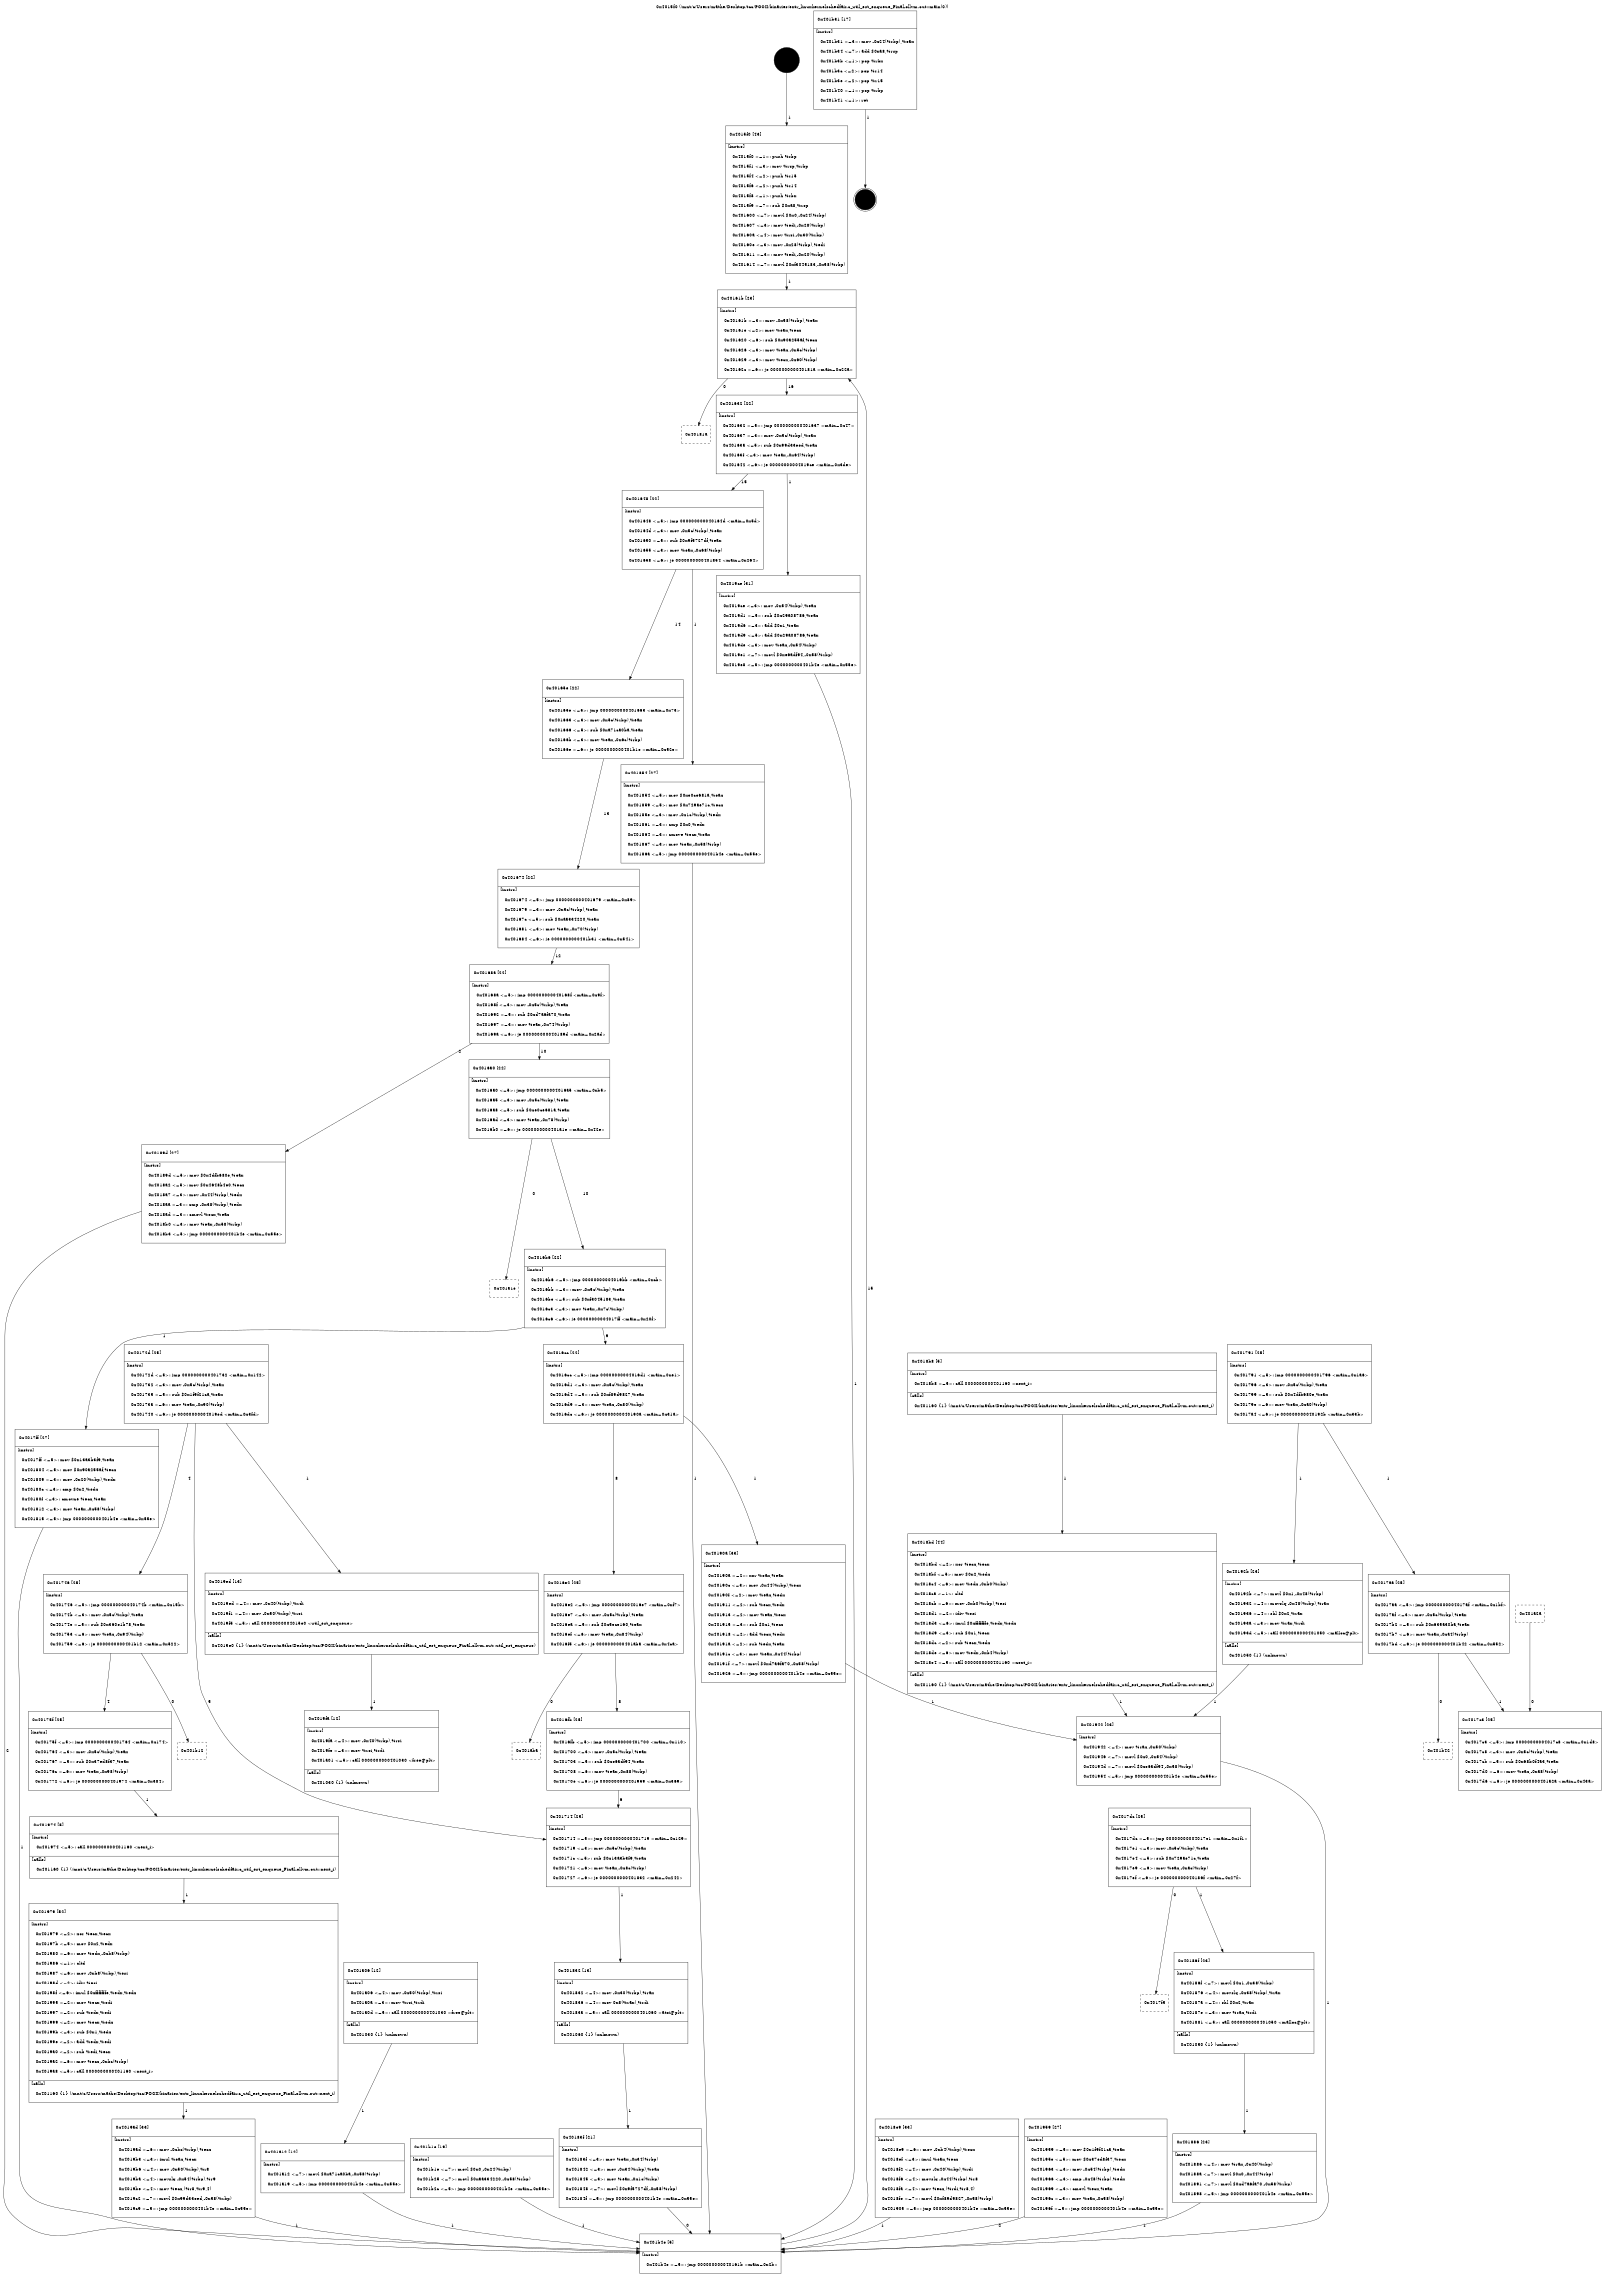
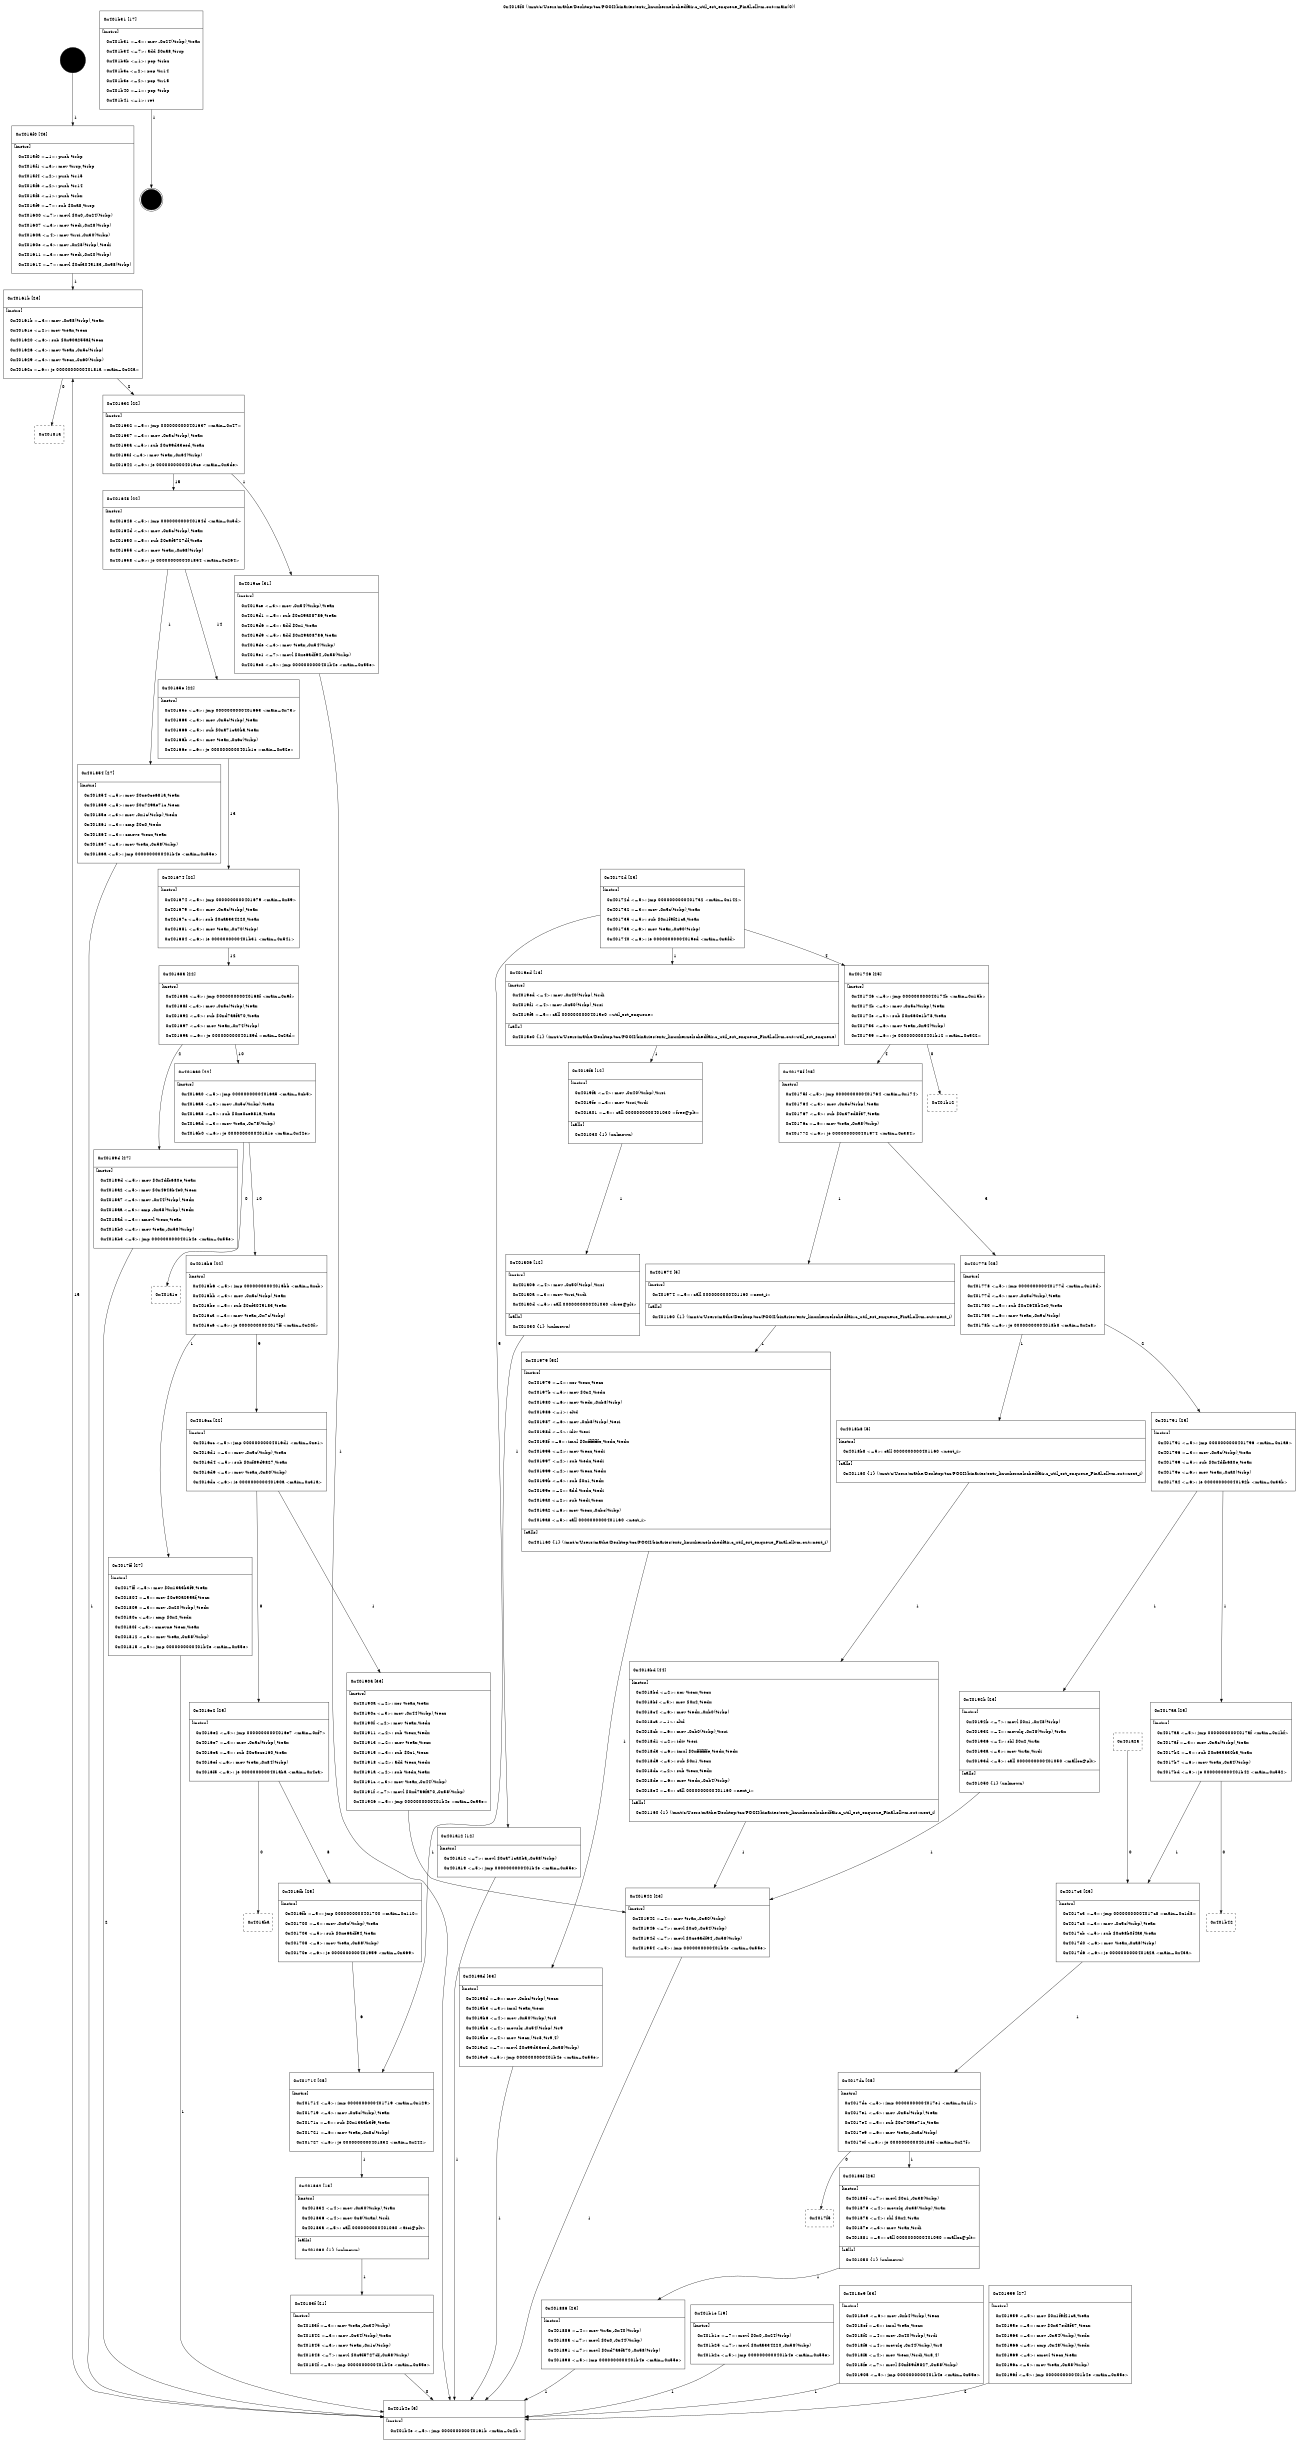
edge "0x40161b [23]" -> "0x401632 [22]": label " 16" -> " 2"
edge "0x4019fa [12]" -> "0x401a06 [12]": added, label "1"
node "0x401778 [25]": added
edge "0x4017c3 [25]" -> "0x4017dc [25]": added, label "1"
